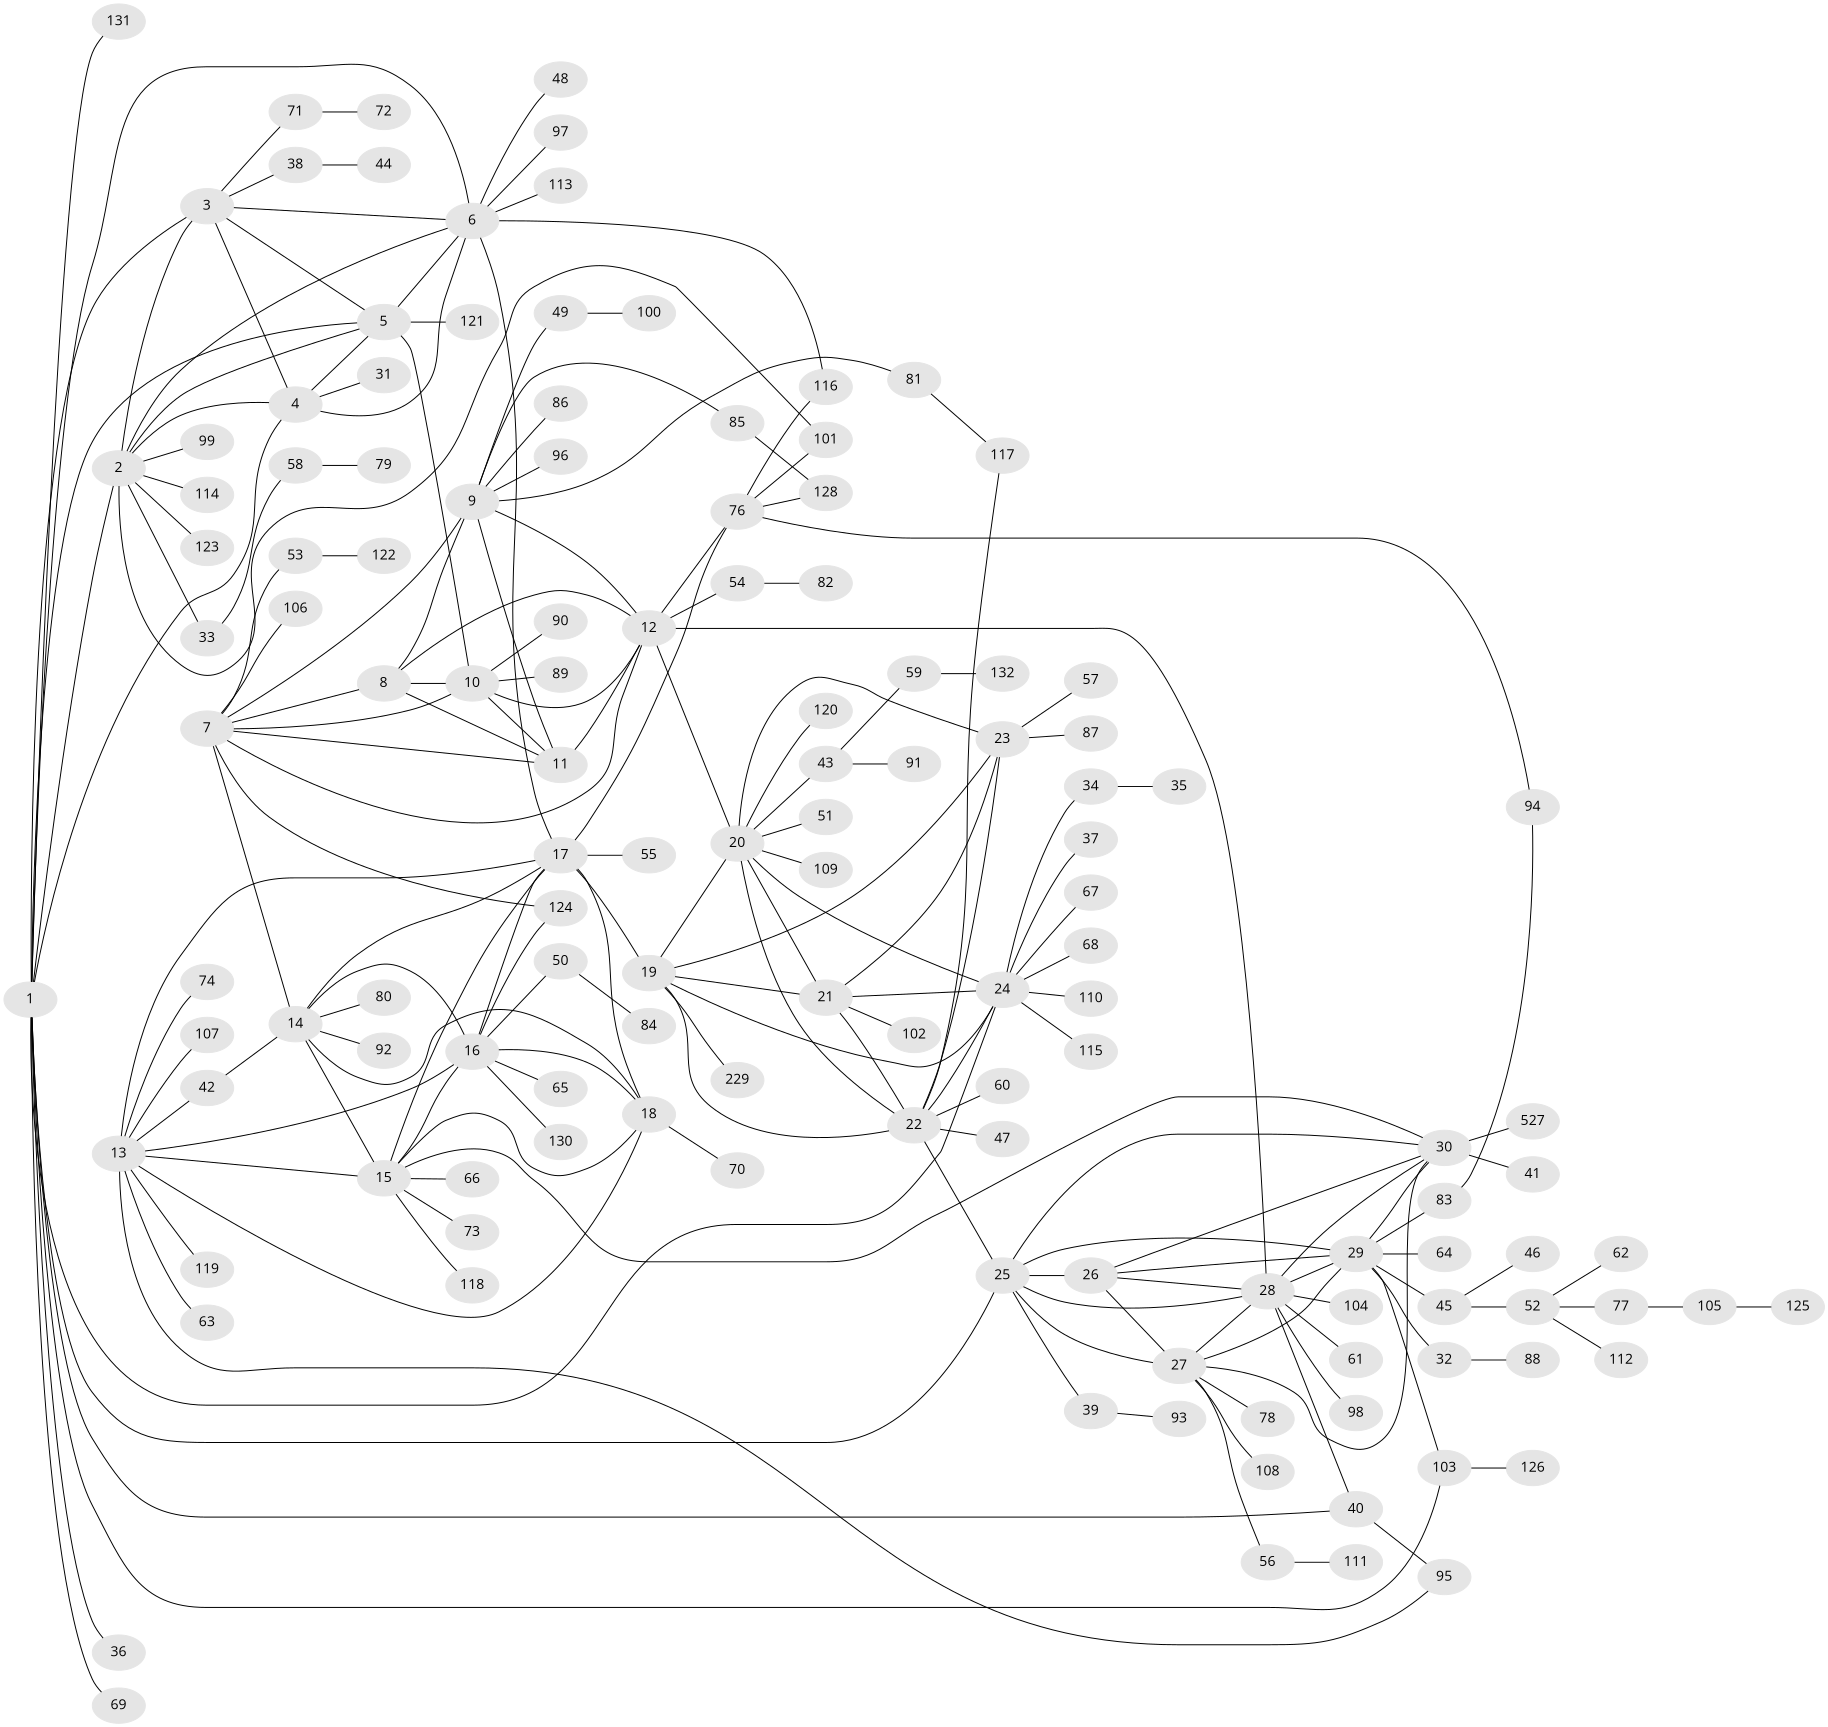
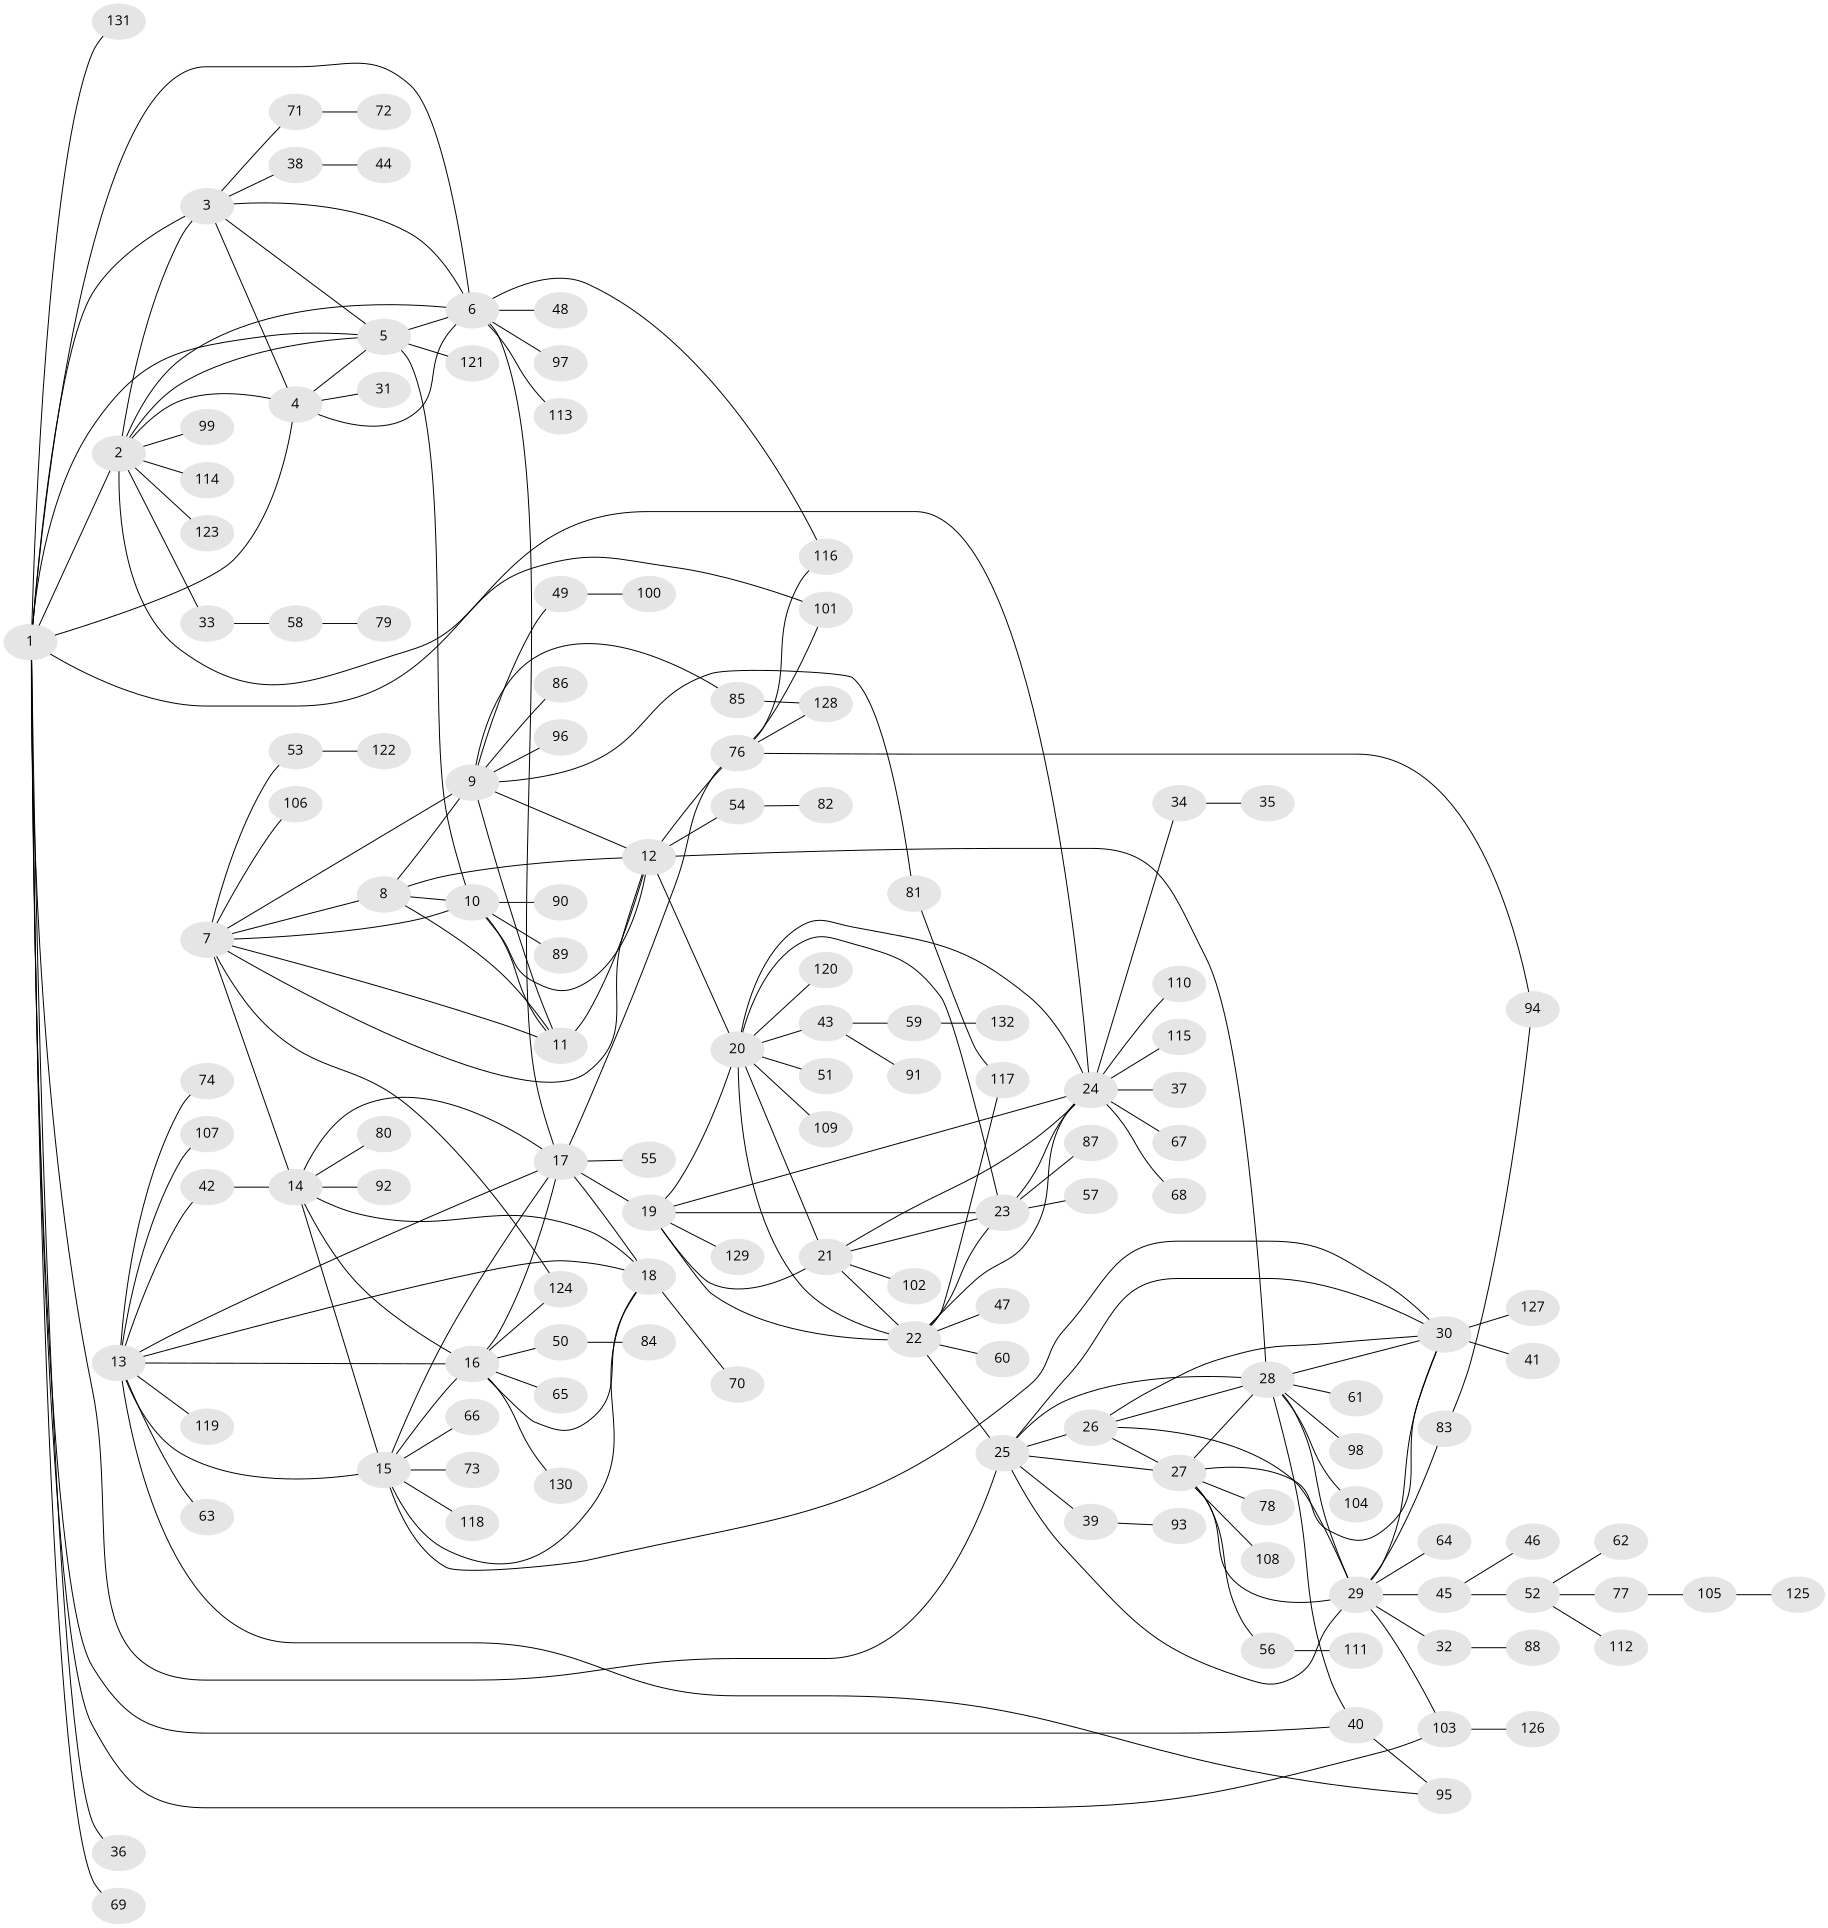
node "229": label "229" -> "129"
node "527": label "527" -> "127"
edge "24" -- "23": added
